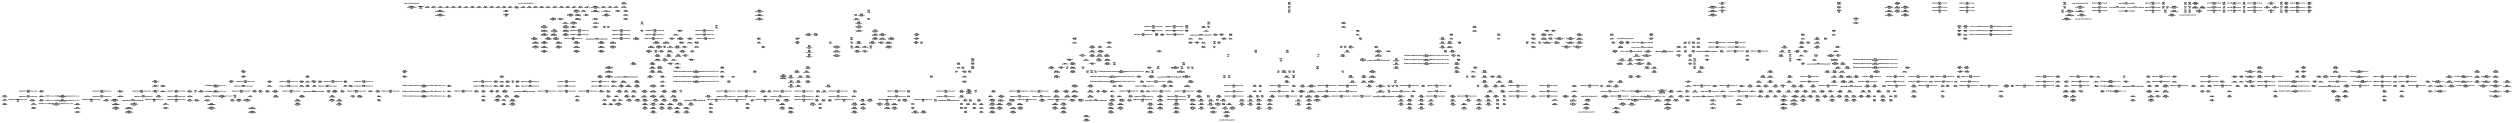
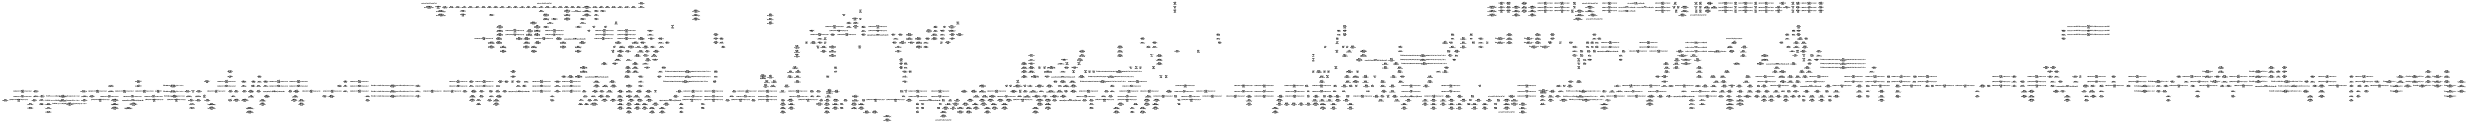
node "CE0x4f7fa50": removed
